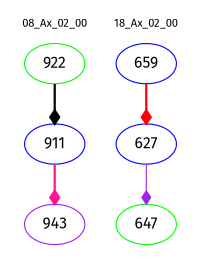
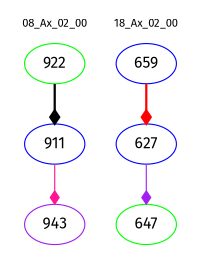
edge "911" -> "943": style bold -> solid
